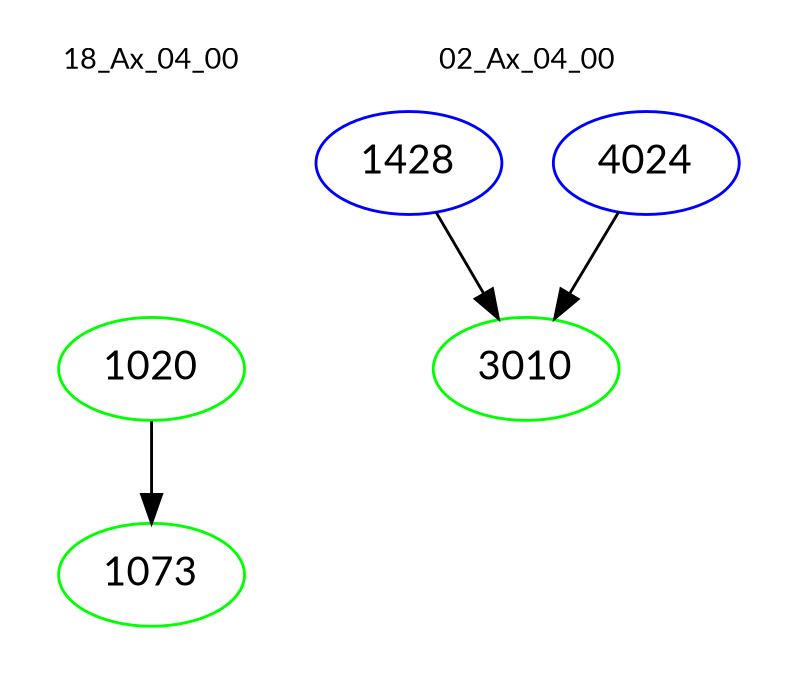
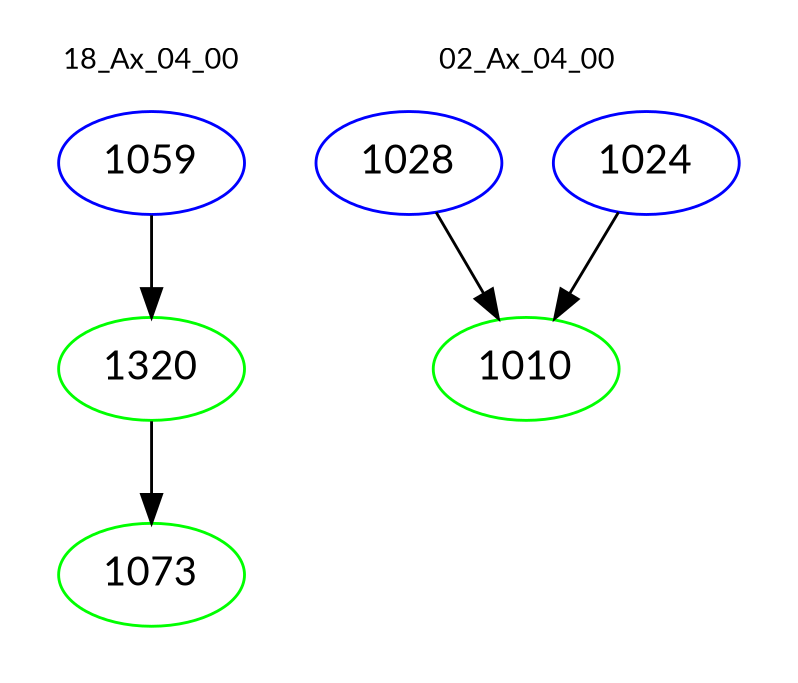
node "1059": added
node "1428": label "1428" -> "1028"
node "4024": label "4024" -> "1024"
node "1020": label "1020" -> "1320"
node "3010": label "3010" -> "1010"
